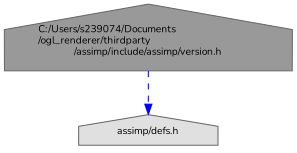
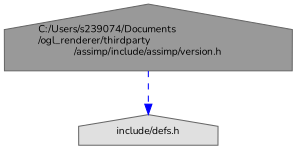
node "assimp/defs.h": label "assimp/defs.h" -> "include/defs.h"
